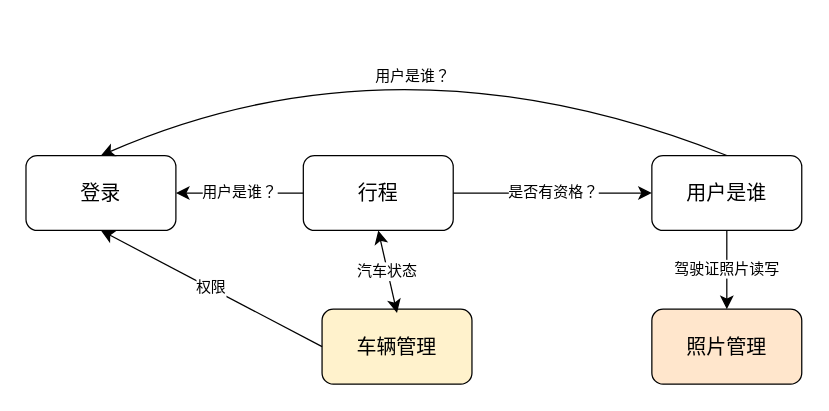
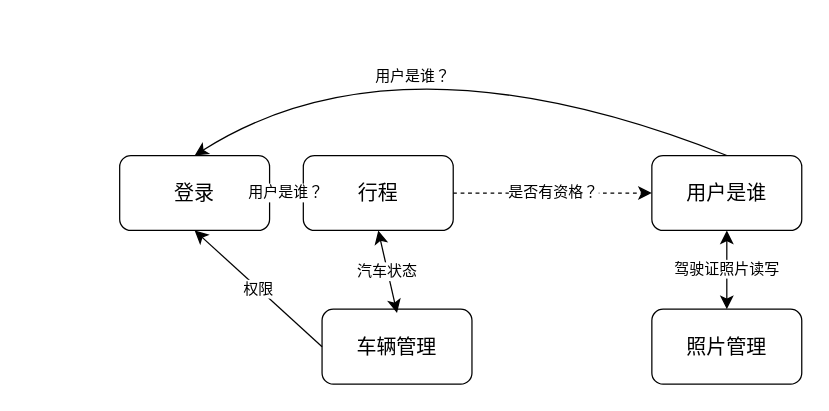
node "登录": moved (101, 193) -> (194, 193)
edge "行程" -> "用户是谁": style solid -> dashed
edge "用户是谁" -> "照片管理": arrowhead none -> classic
node "车辆管理": fillcolor #fff2cc -> #ffffff
node "照片管理": fillcolor #ffe6cc -> #ffffff
